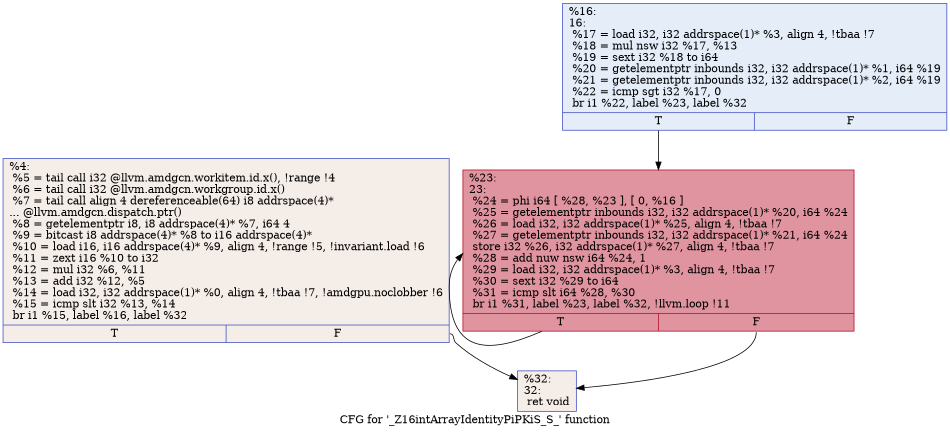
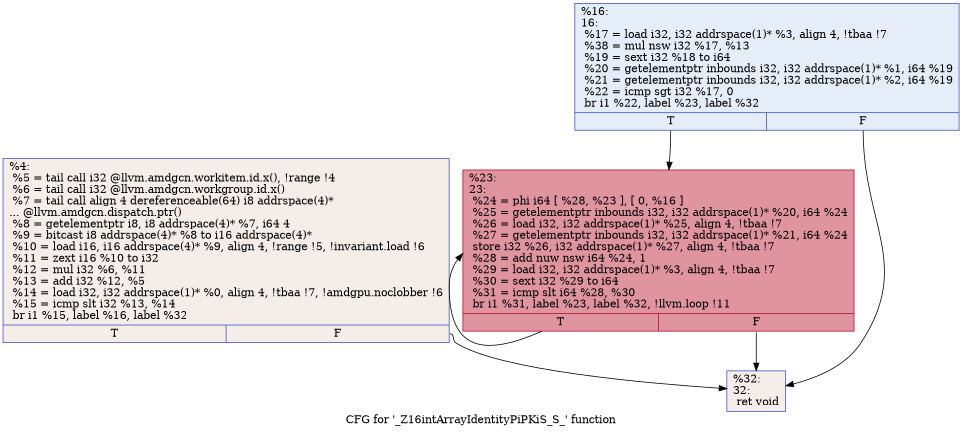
node "%16:": text "%18 = mul nsw i32 %17, %13" -> "%38 = mul nsw i32 %17, %13"
edge "%16:" -> "%32:": added
